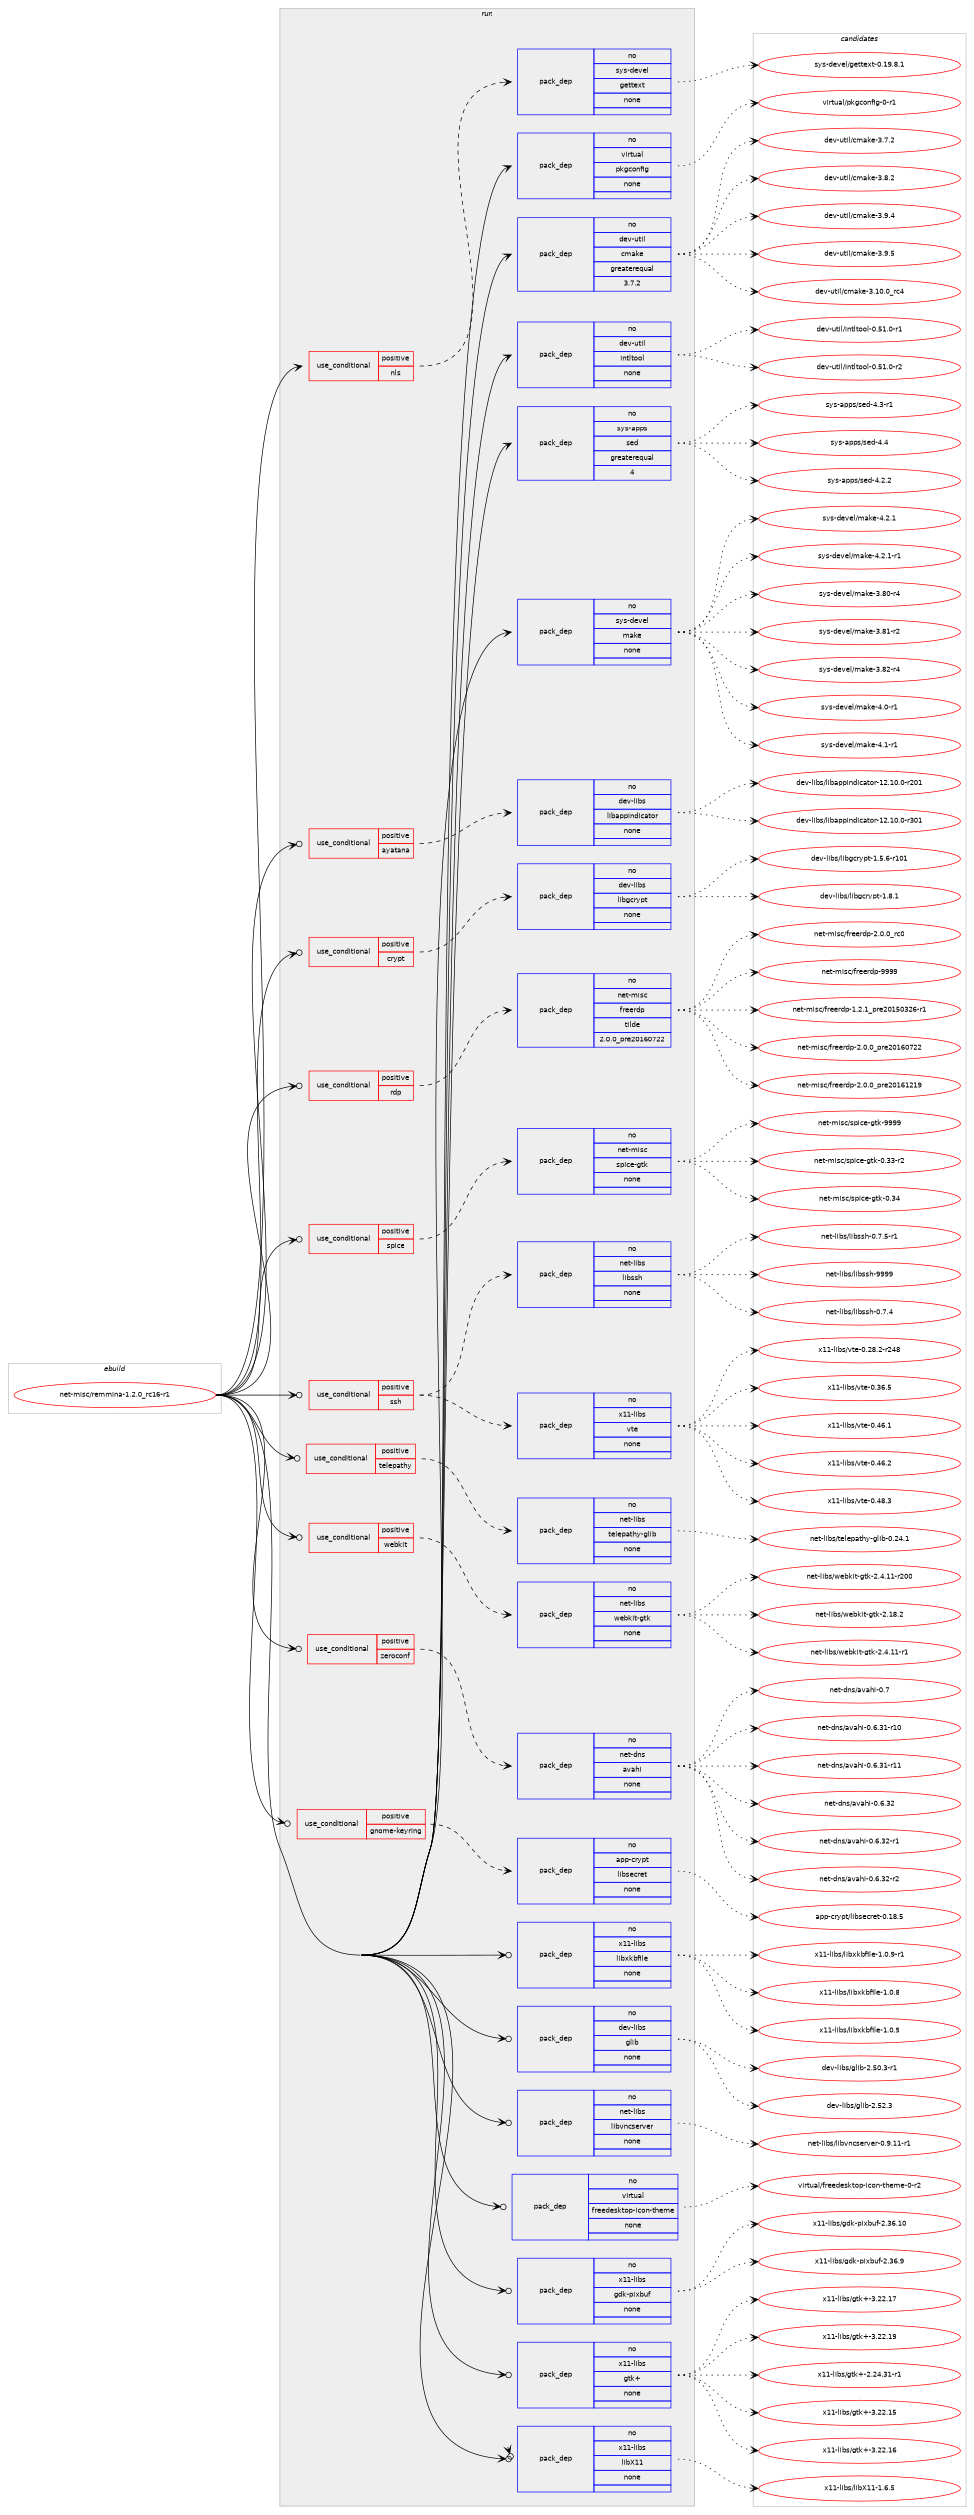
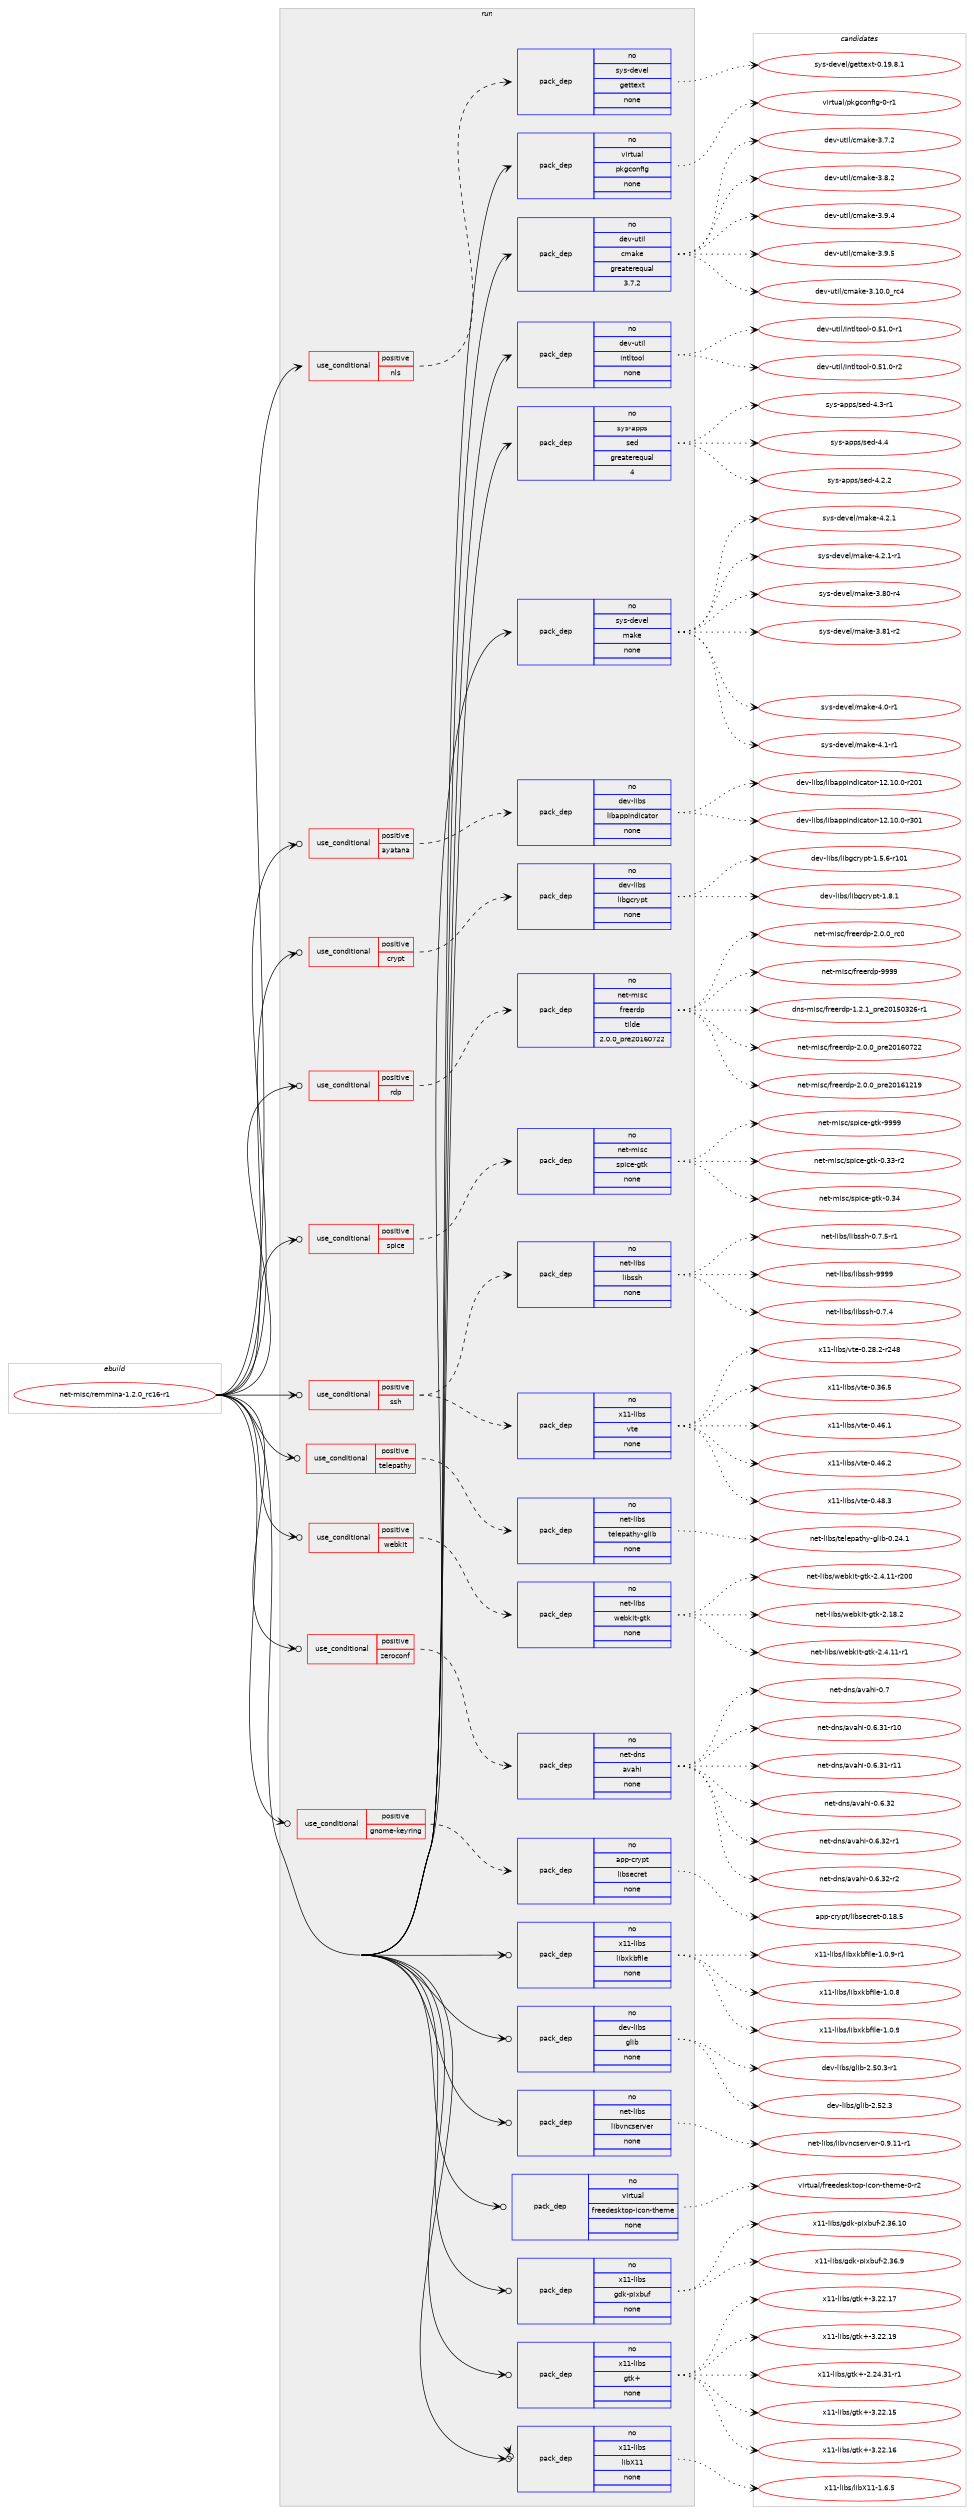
node "sys-devel/make-3.82-r4": removed
node "net-misc/freerdp-1.2.1_pre20150326-r1": label "net-misc/freerdp-1.2.1_pre20150326-r1" -> "dns-misc/freerdp-1.2.1_pre20150326-r1"
